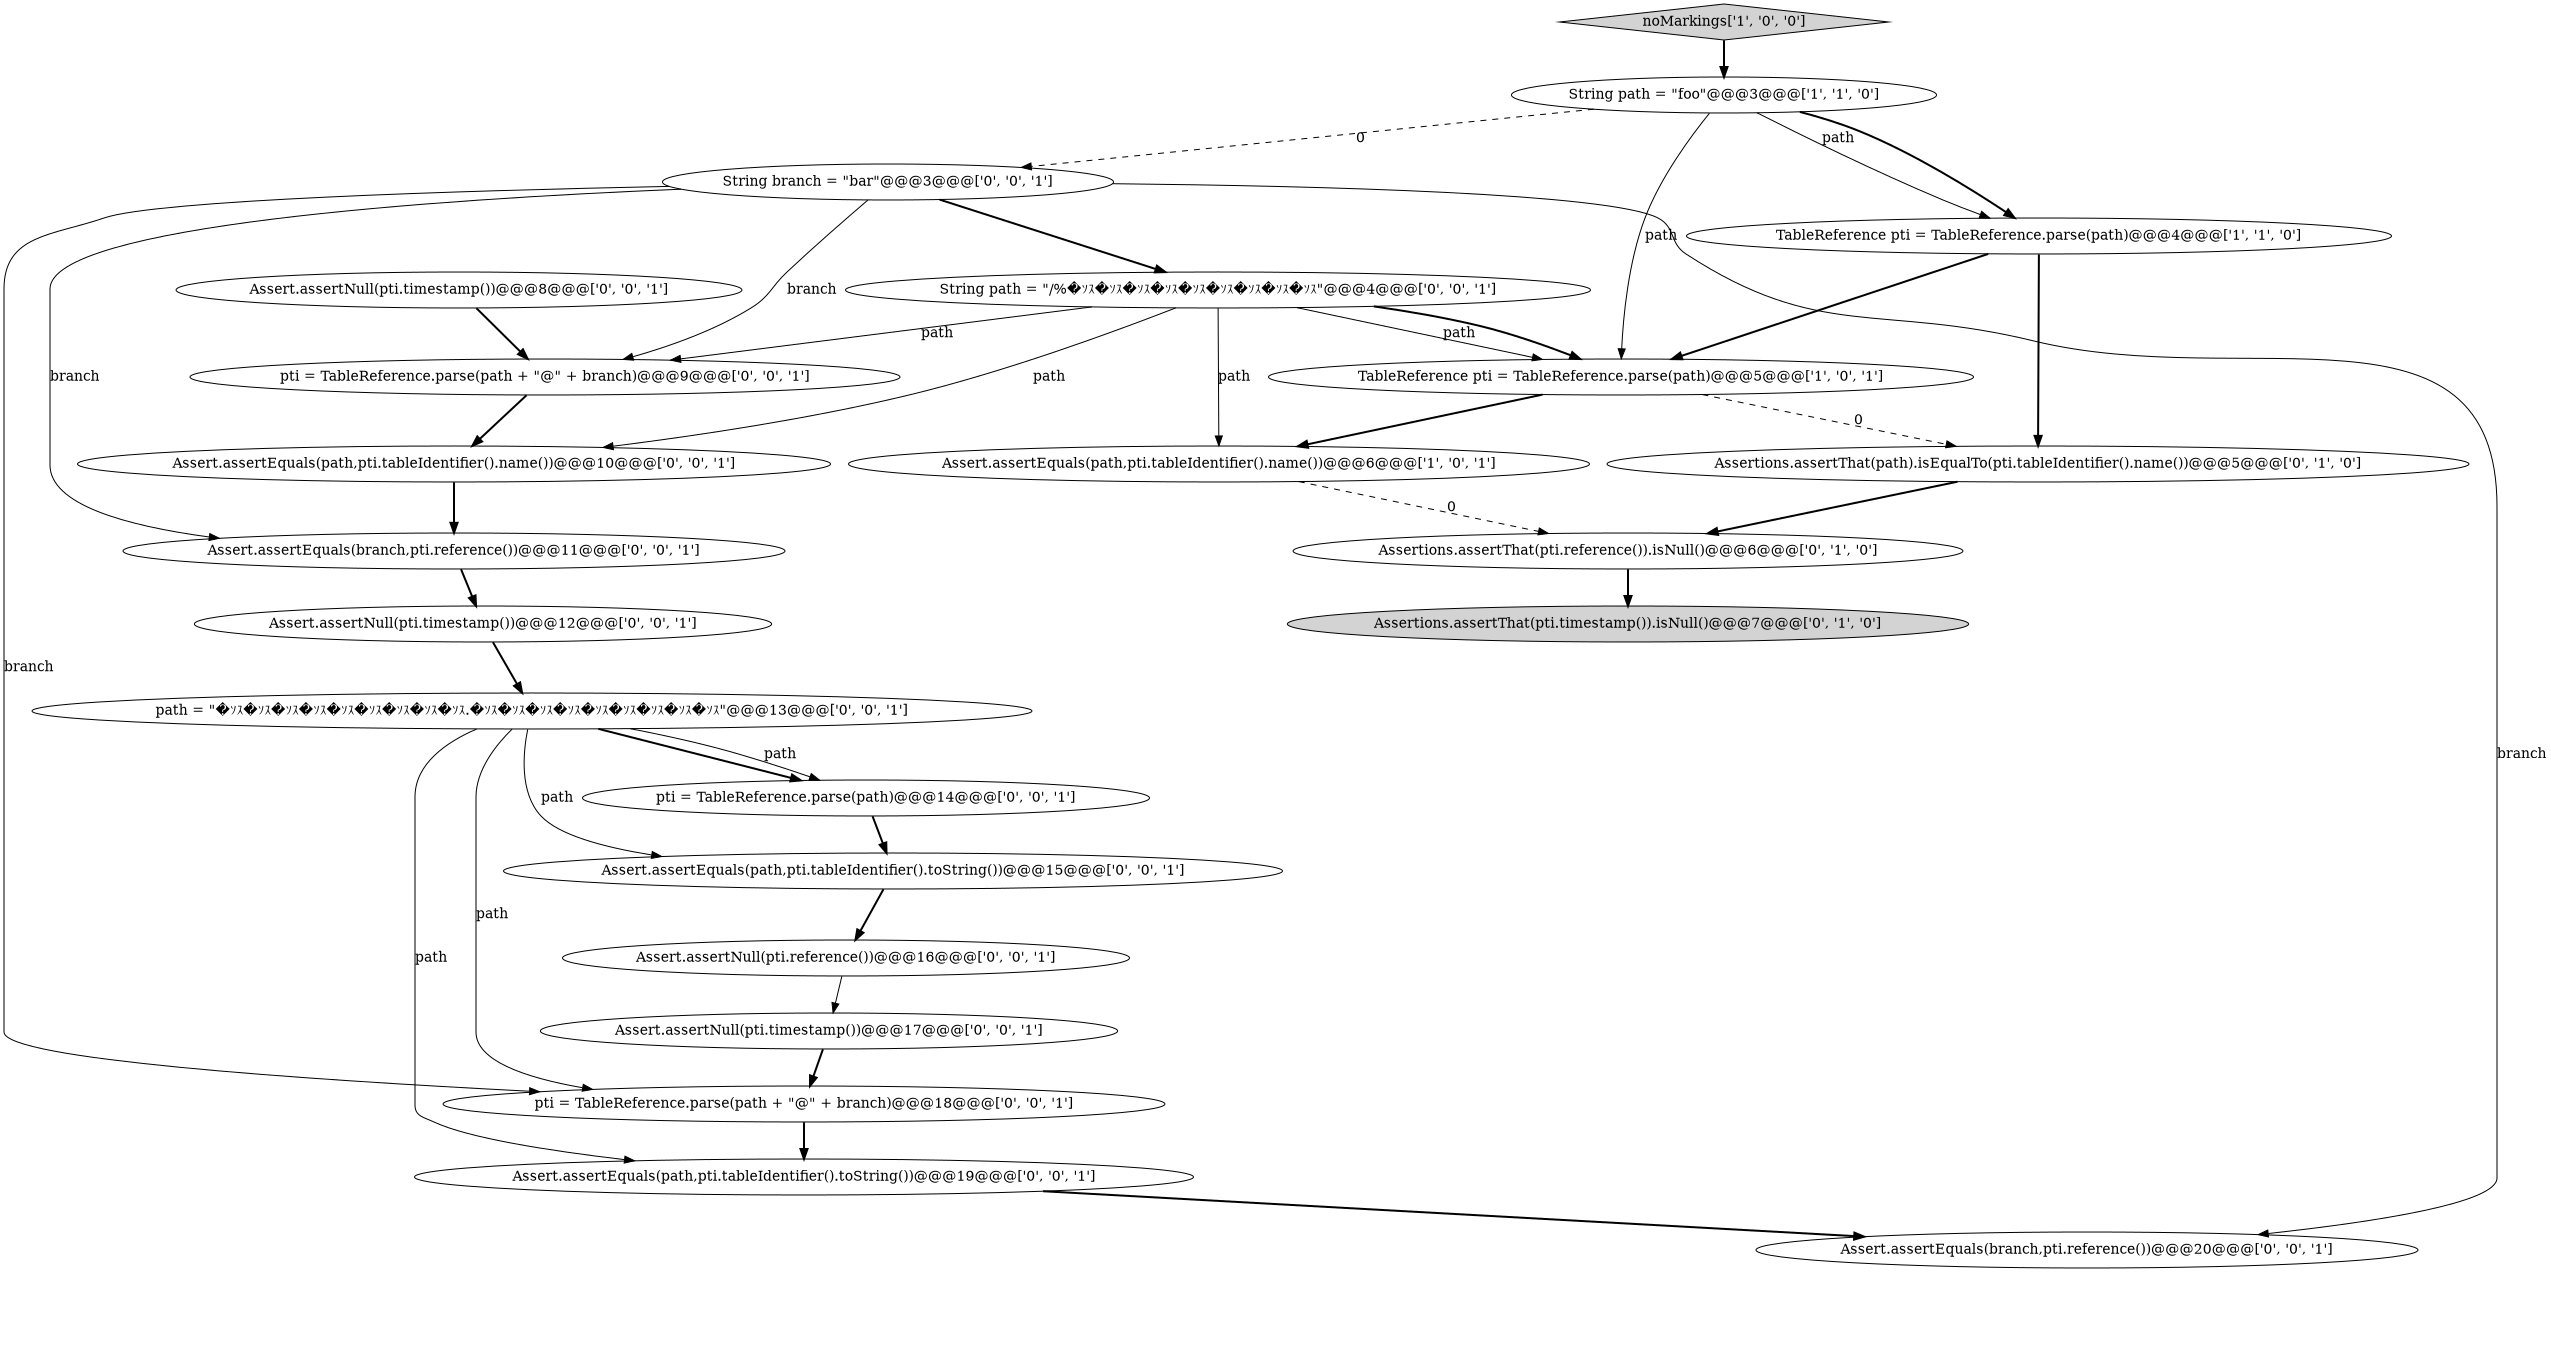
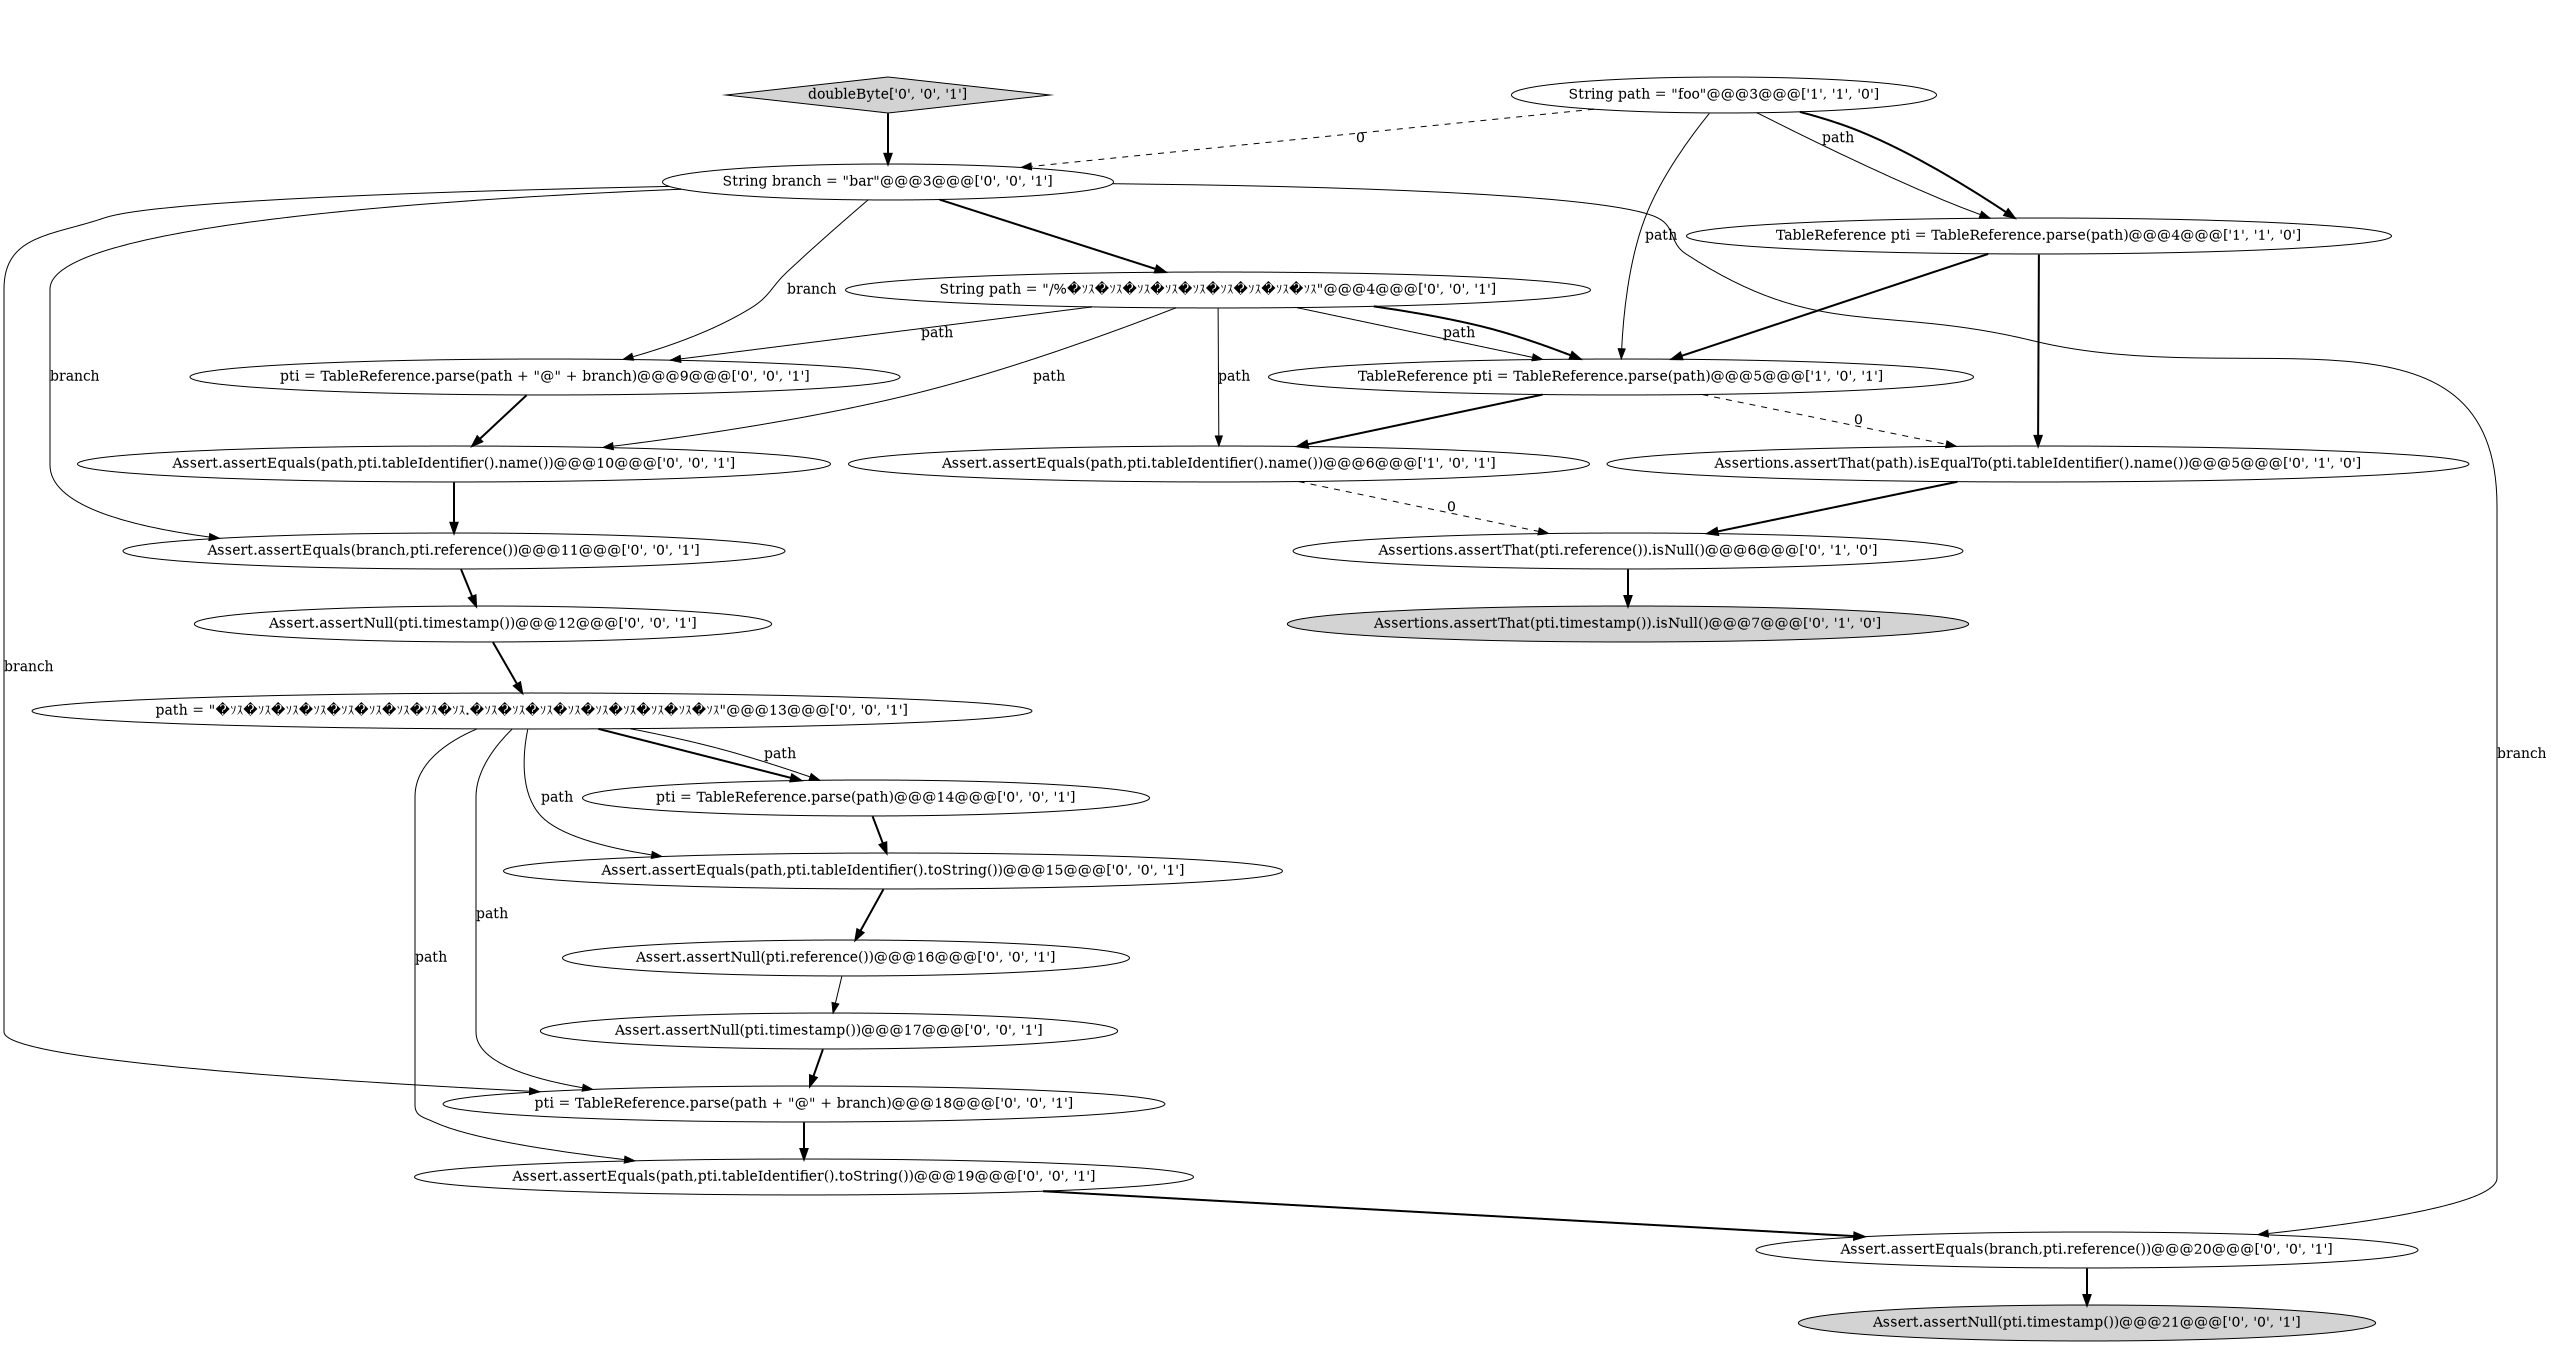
node "noMarkings['1', '0', '0']": removed
node "doubleByte['0', '0', '1']": added
node "Assert.assertNull(pti.timestamp())@@@8@@@['0', '0', '1']": removed
node "Assert.assertNull(pti.timestamp())@@@21@@@['0', '0', '1']": added
